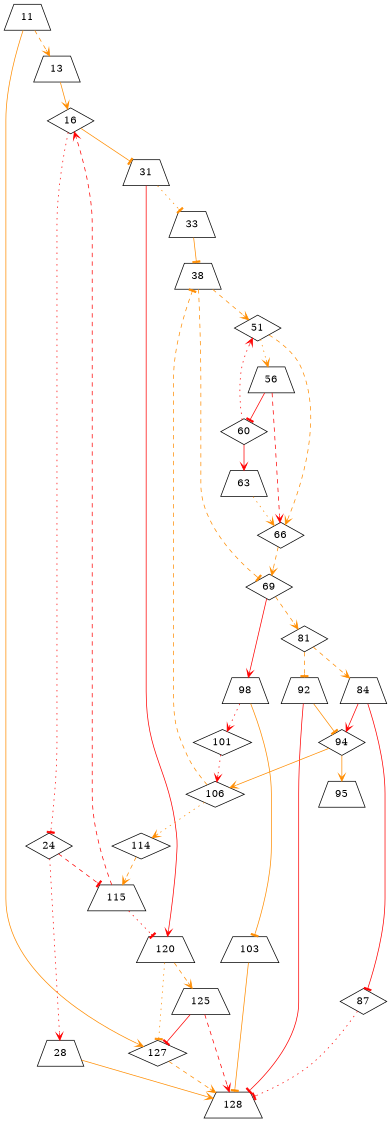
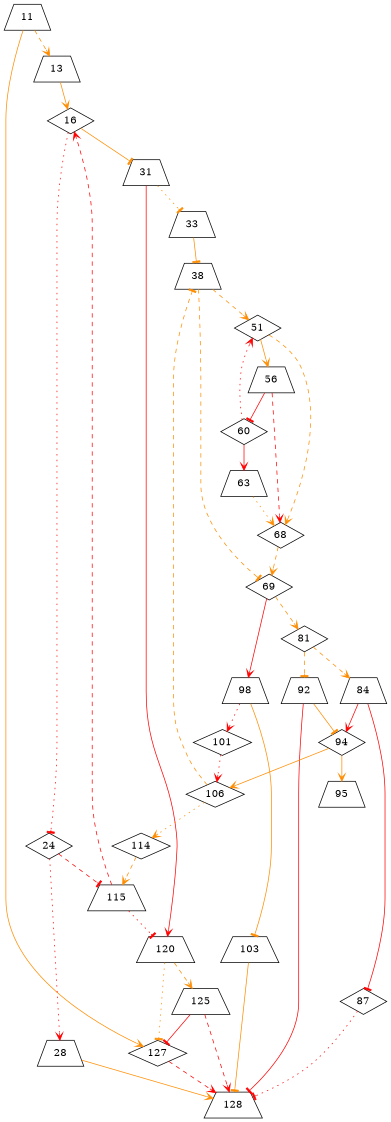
edge "51" -> "56": style dotted -> solid
node "66": label "66" -> "68"
edge "127" -> "128": color darkorange -> red
